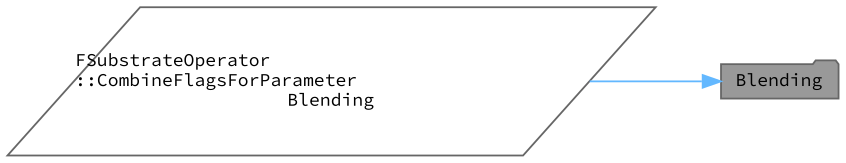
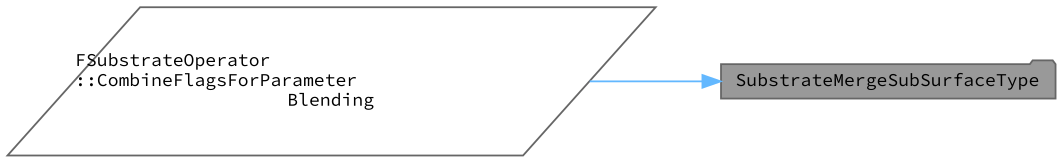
node "Blending": label "Blending" -> "SubstrateMergeSubSurfaceType"
